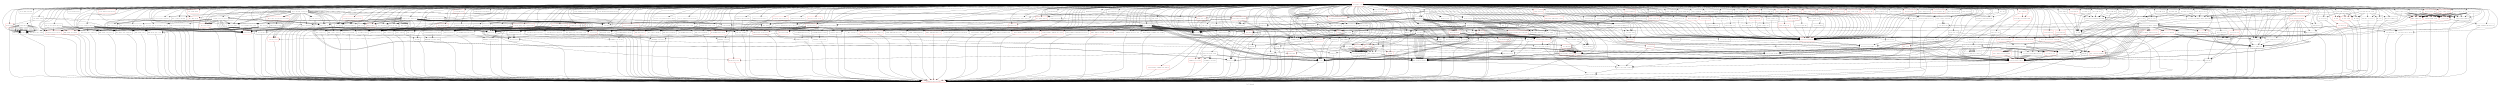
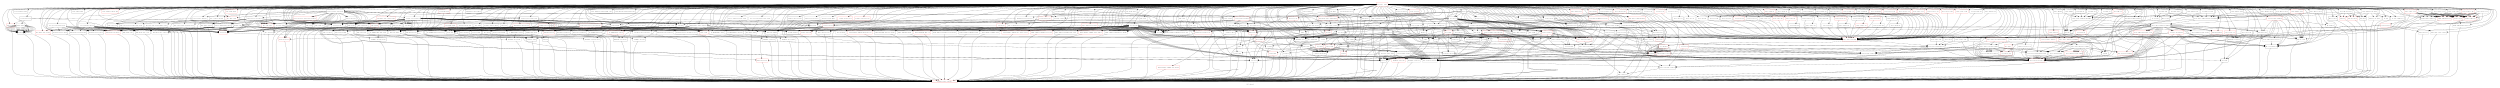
node "test_error_c90": added
